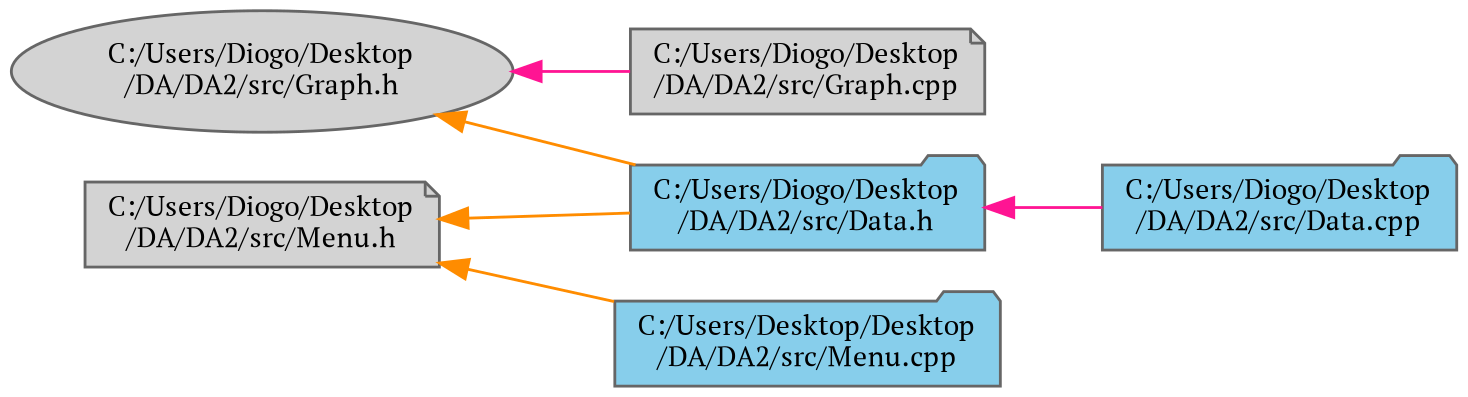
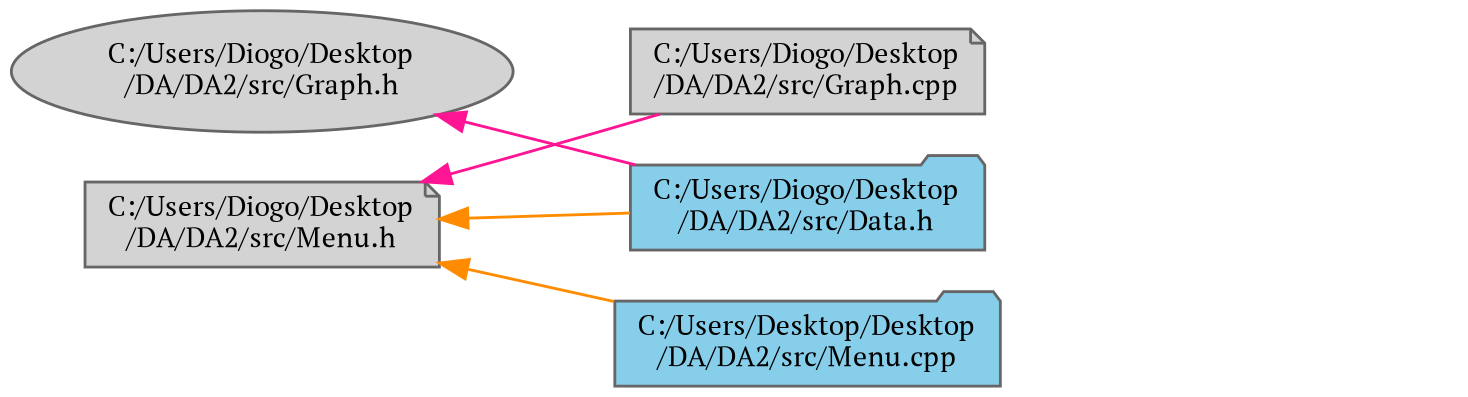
edge "C:/Users/Diogo/Desktop /DA/DA2/src/Graph.cpp" -> "C:/Users/Diogo/Desktop /DA/DA2/src/Graph.h": now "C:/Users/Diogo/Desktop /DA/DA2/src/Graph.cpp" -> "C:/Users/Diogo/Desktop /DA/DA2/src/Menu.h"
edge "C:/Users/Diogo/Desktop /DA/DA2/src/Data.h" -> "C:/Users/Diogo/Desktop /DA/DA2/src/Graph.h": color darkorange -> deeppink
node "C:/Users/Diogo/Desktop /DA/DA2/src/Data.cpp": removed
